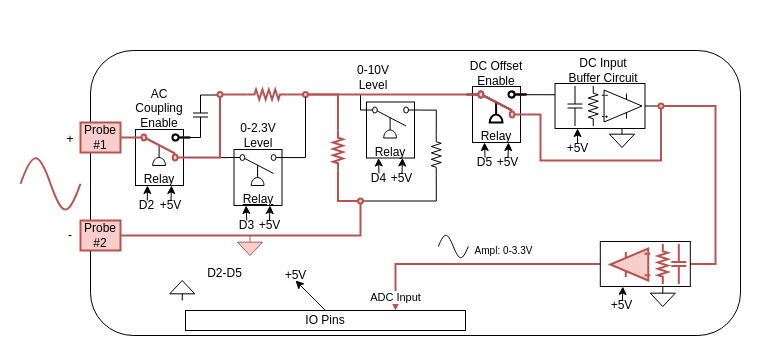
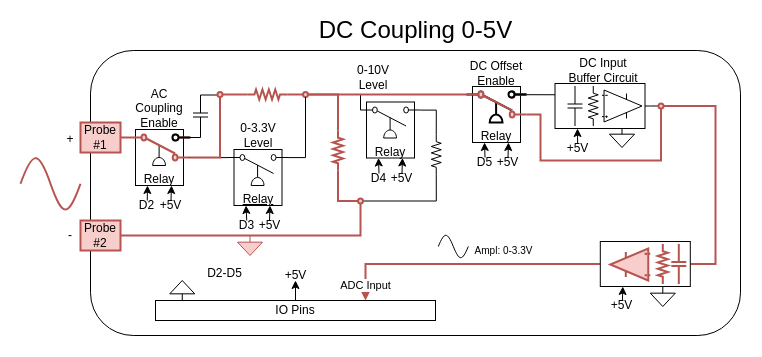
node "DC Coupling 0-5V": added
node "0-2.3V Level": label "0-2.3V Level" -> "0-3.3V Level"
node "IO Pins": moved (326, 321) -> (296, 311)
